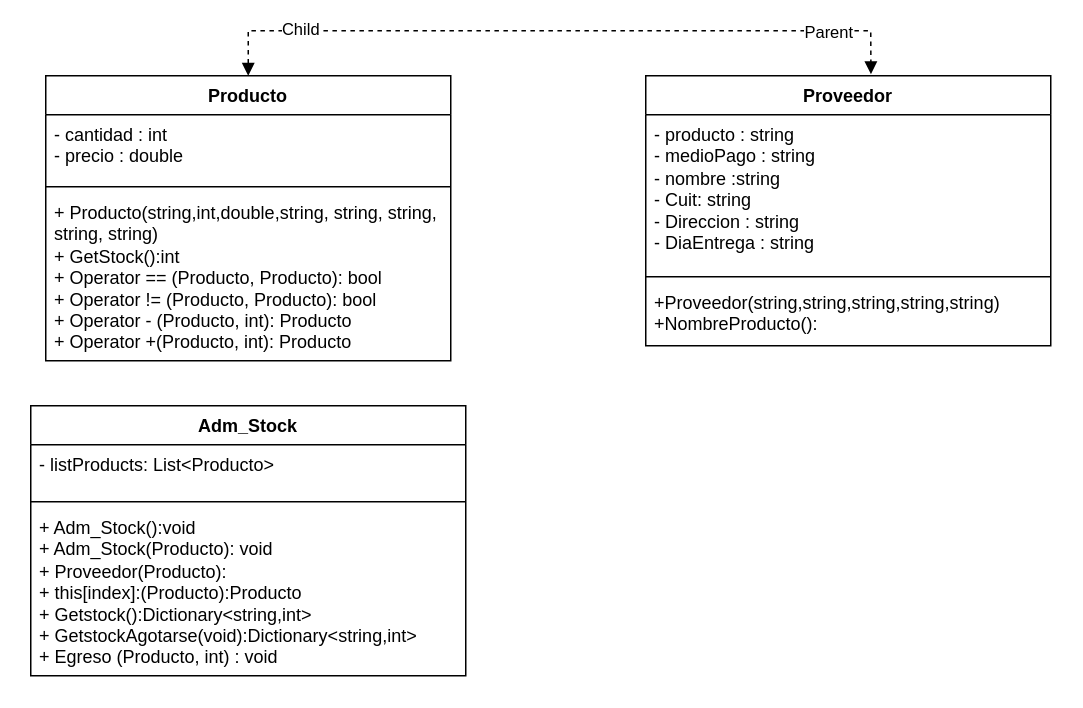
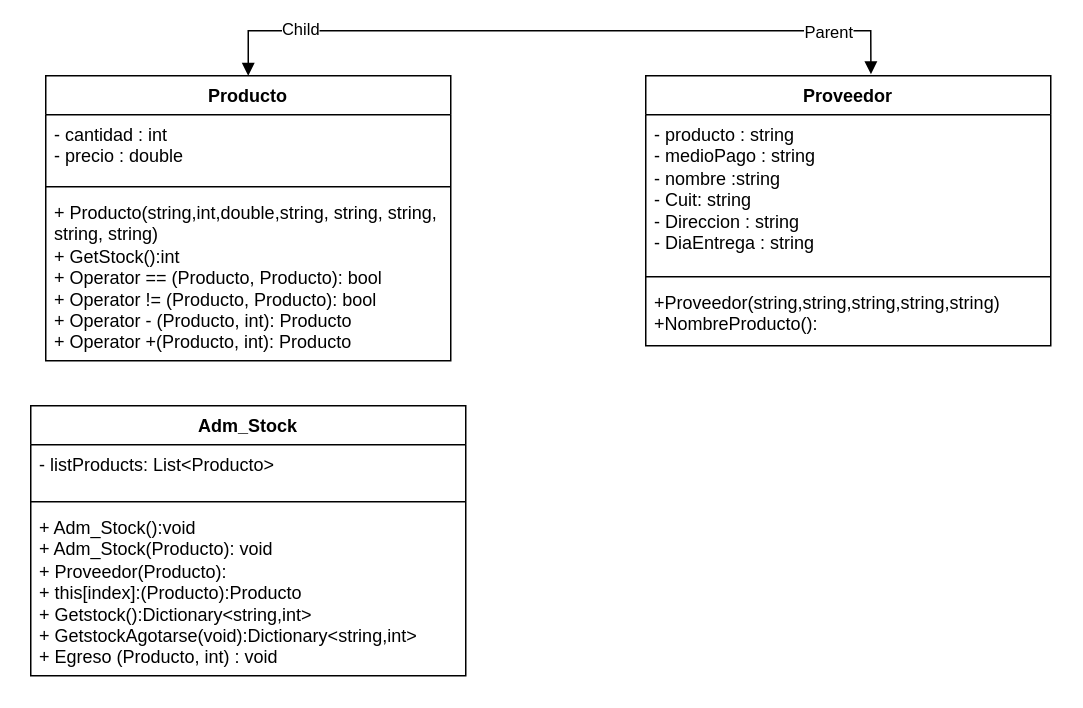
edge "Proveedor" -- "Producto": style dashed -> solid
